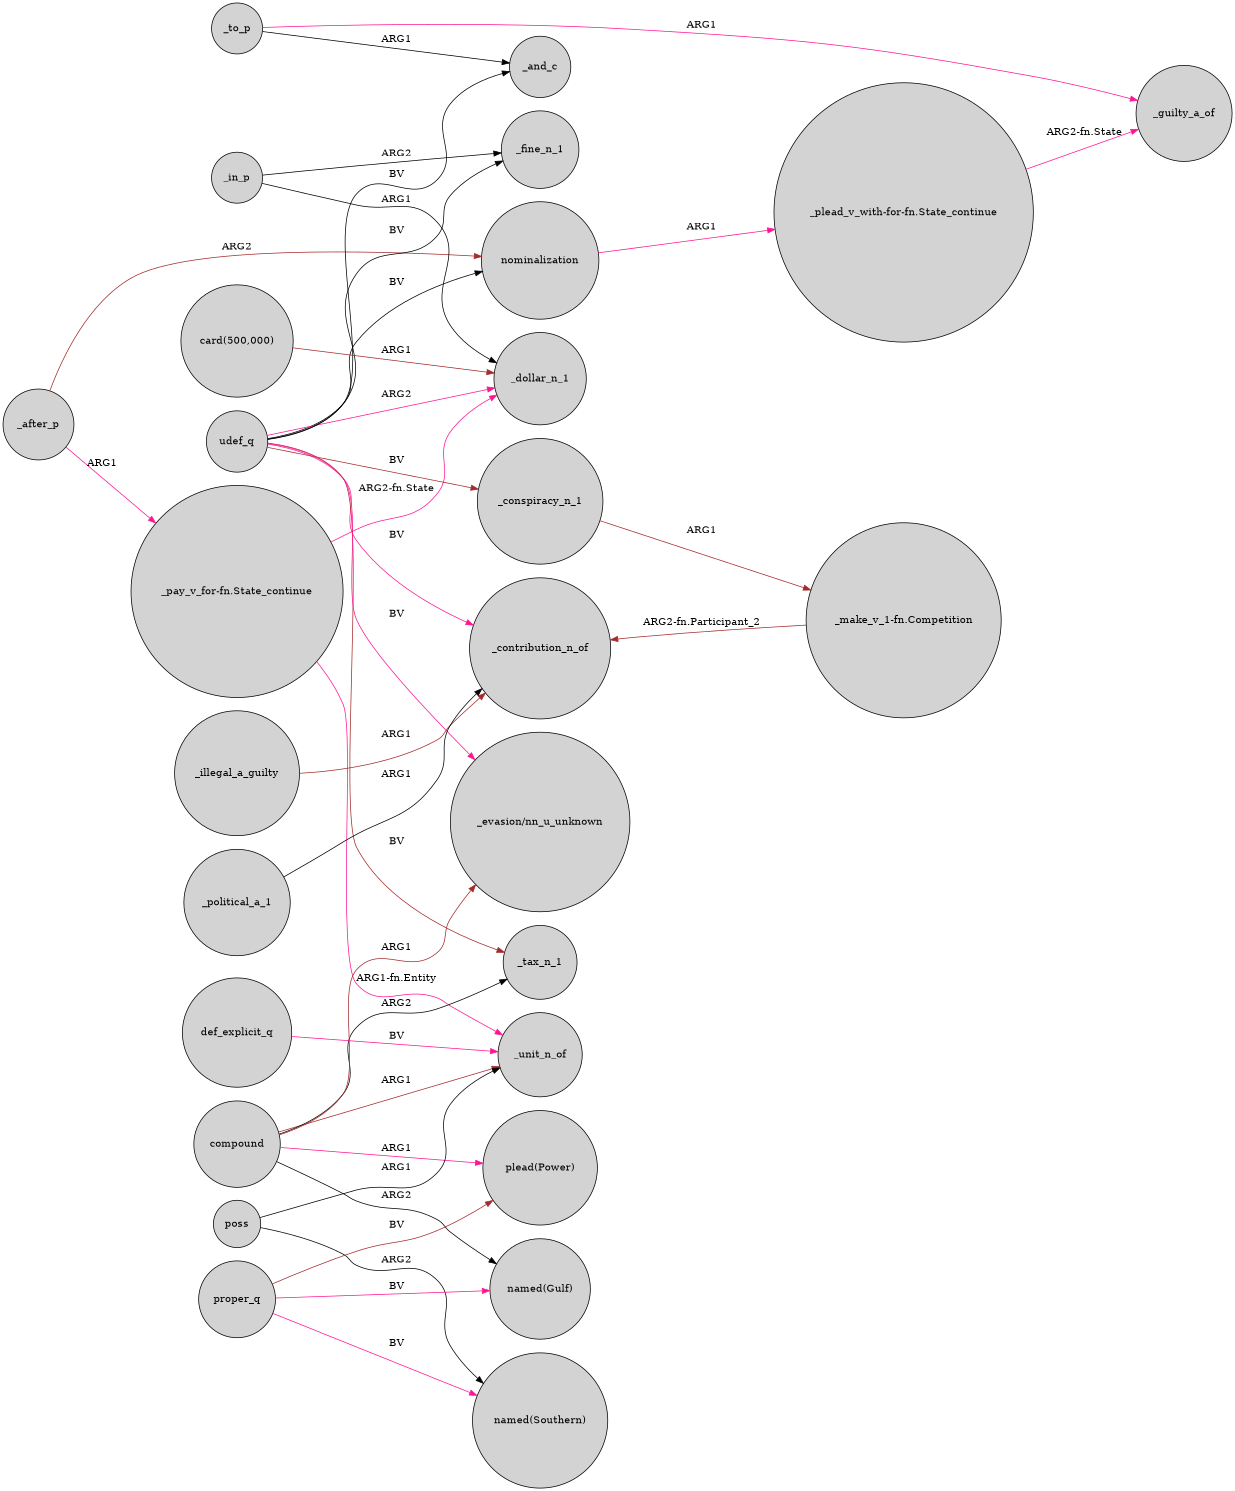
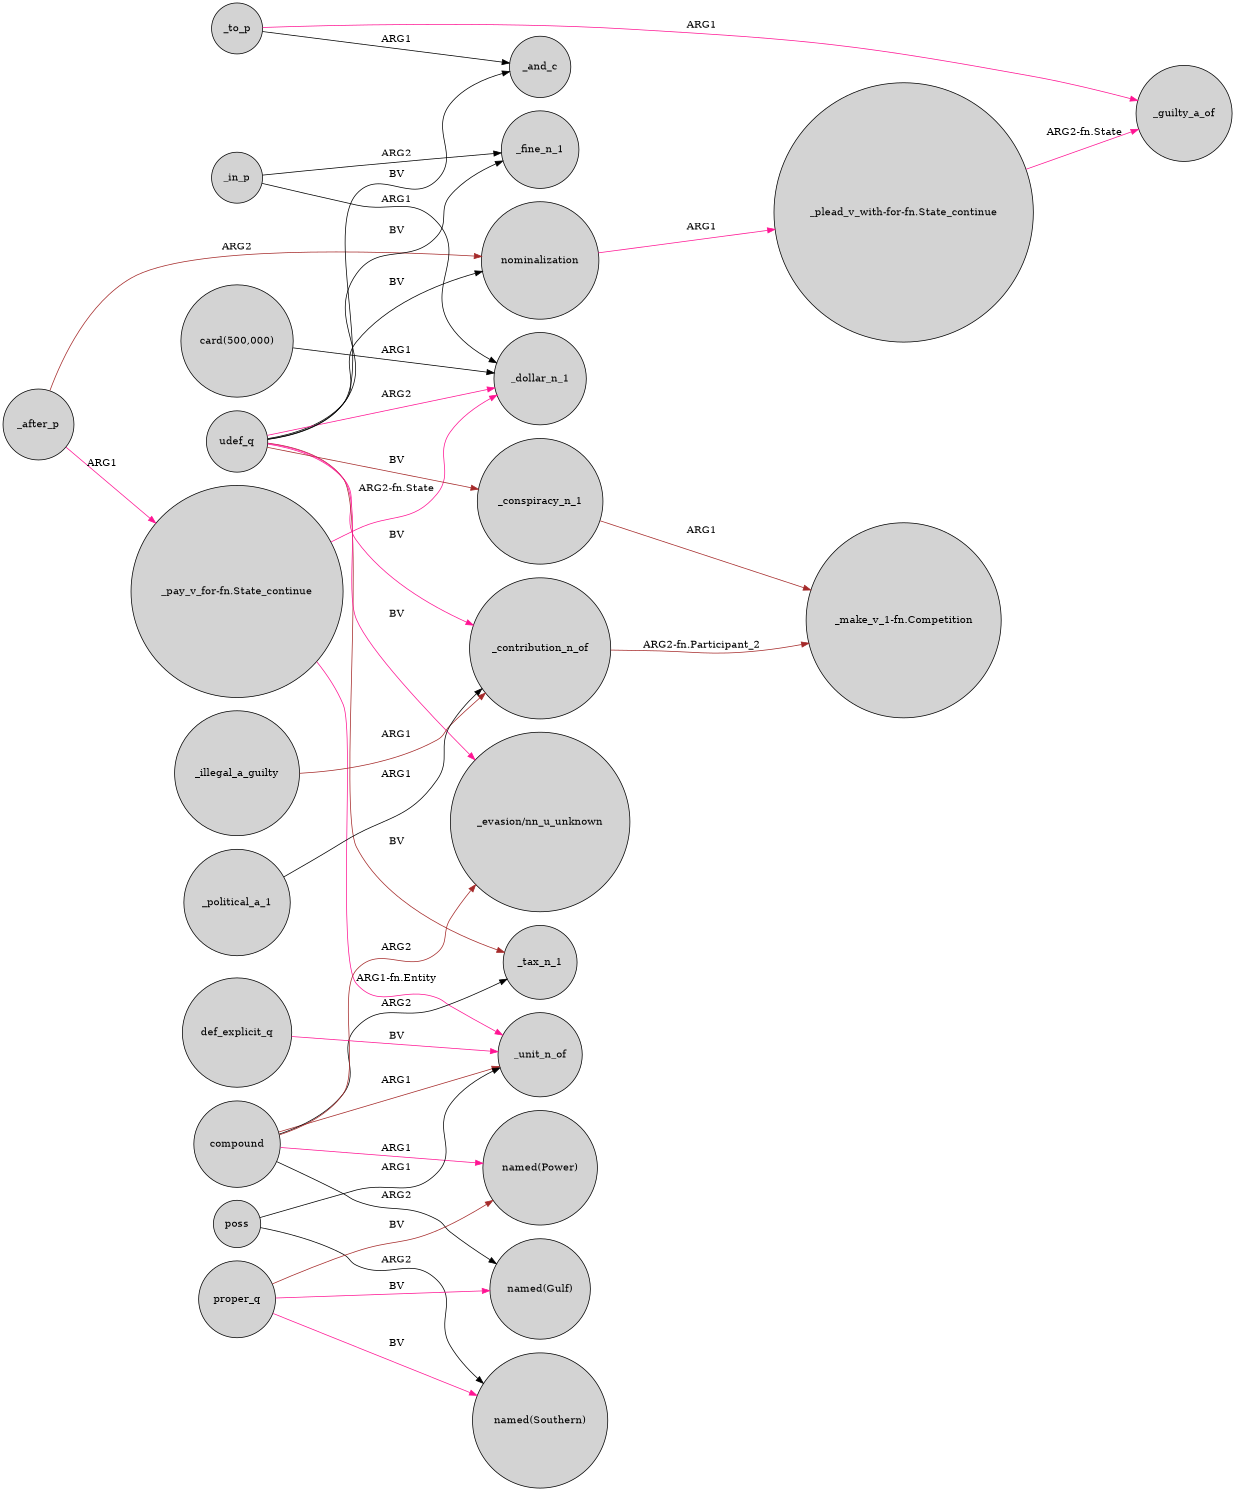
edge "card(500,000)" -> "_dollar_n_1": color brown -> black
edge "_make_v_1-fn.Competition" -> "_contribution_n_of": reversed
edge "compound" -> "_evasion/nn_u_unknown": label "ARG1" -> "ARG2"
node "plead(Power)": label "plead(Power)" -> "named(Power)"
